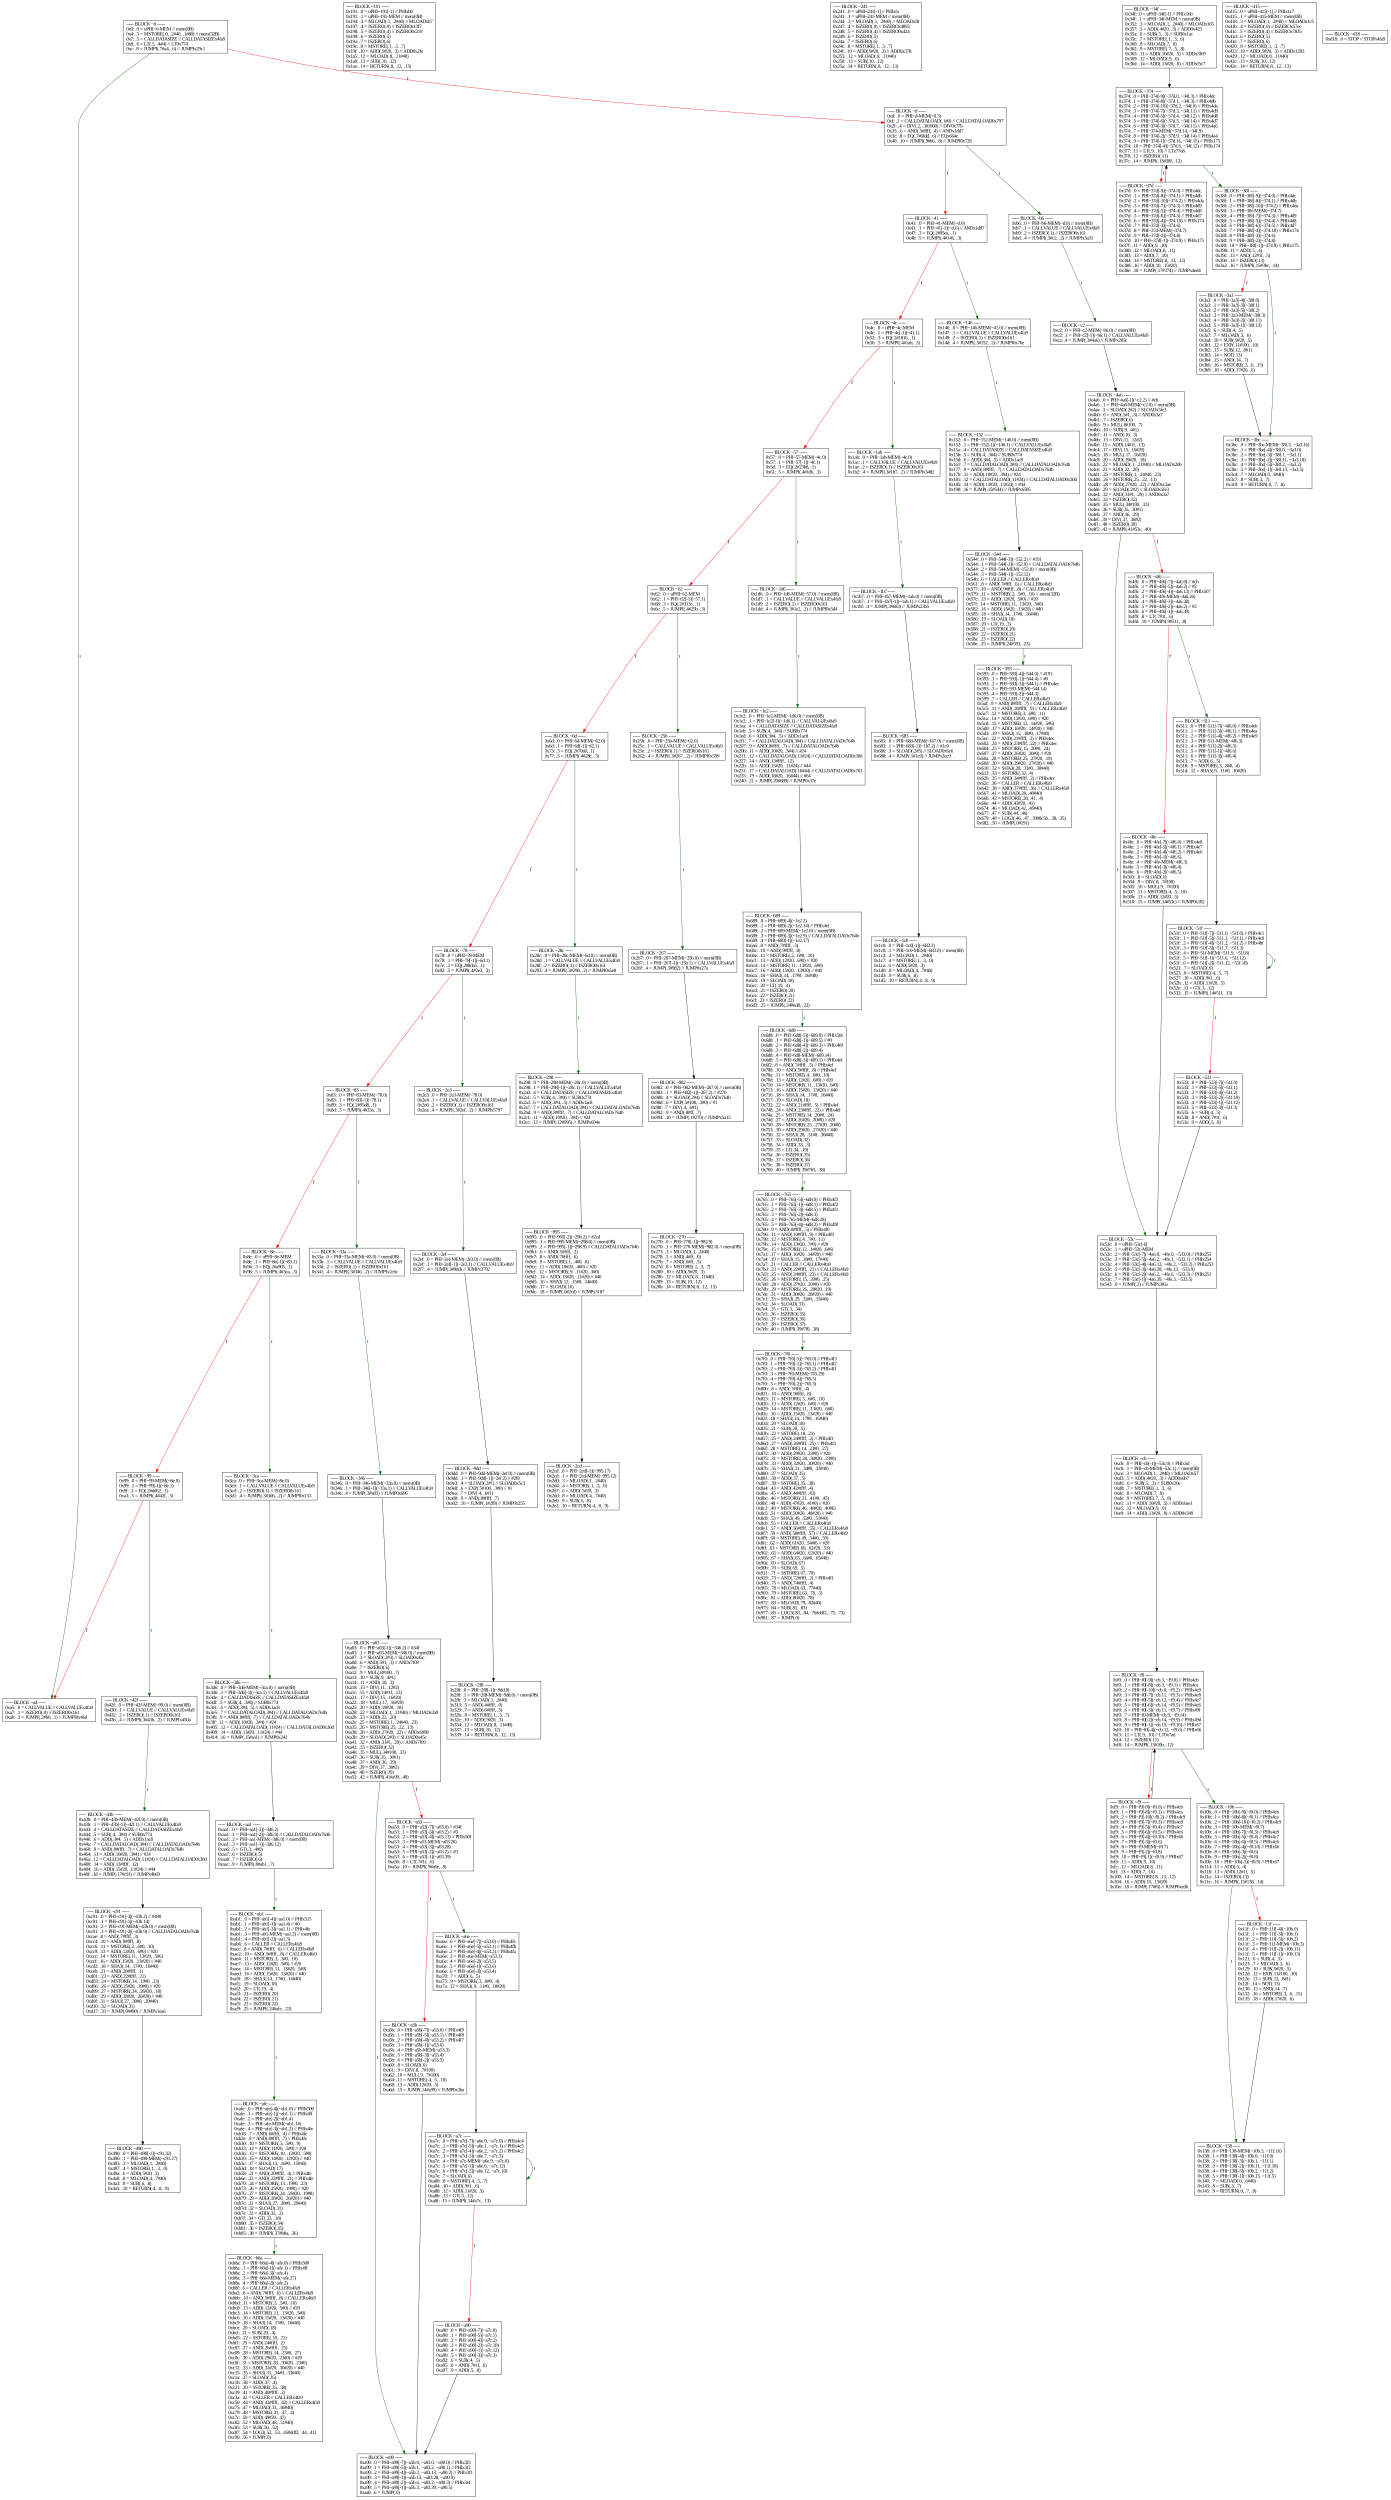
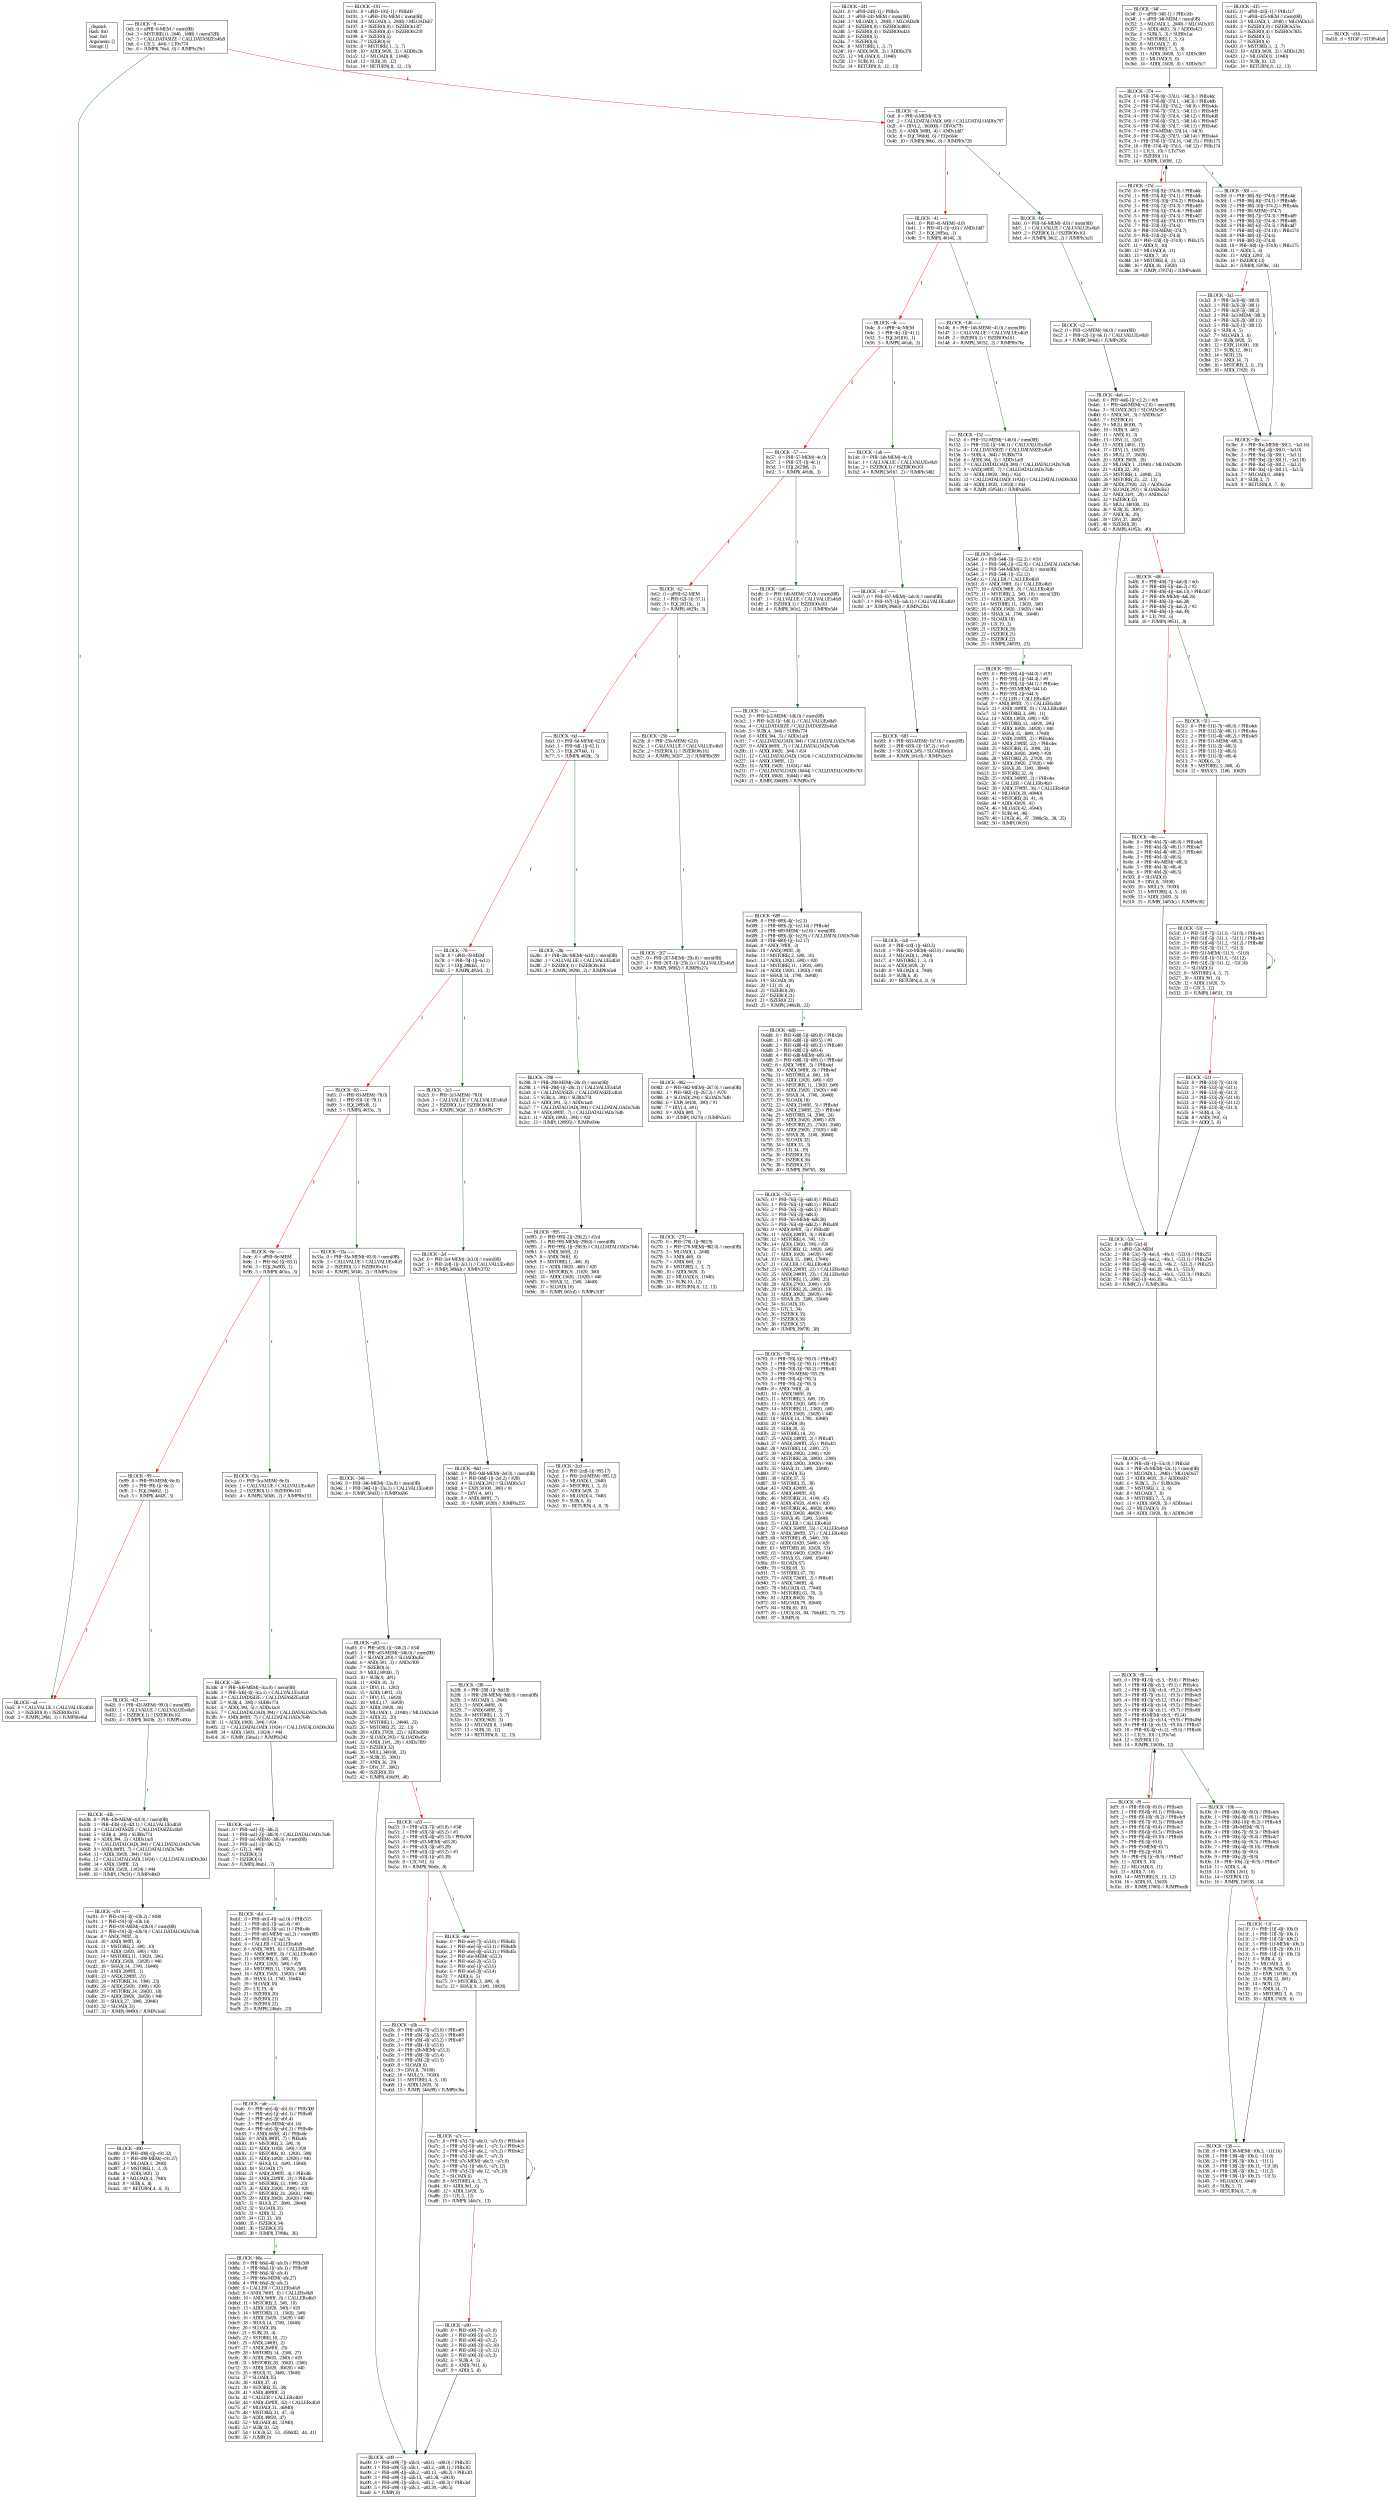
node "_dispatch": added
